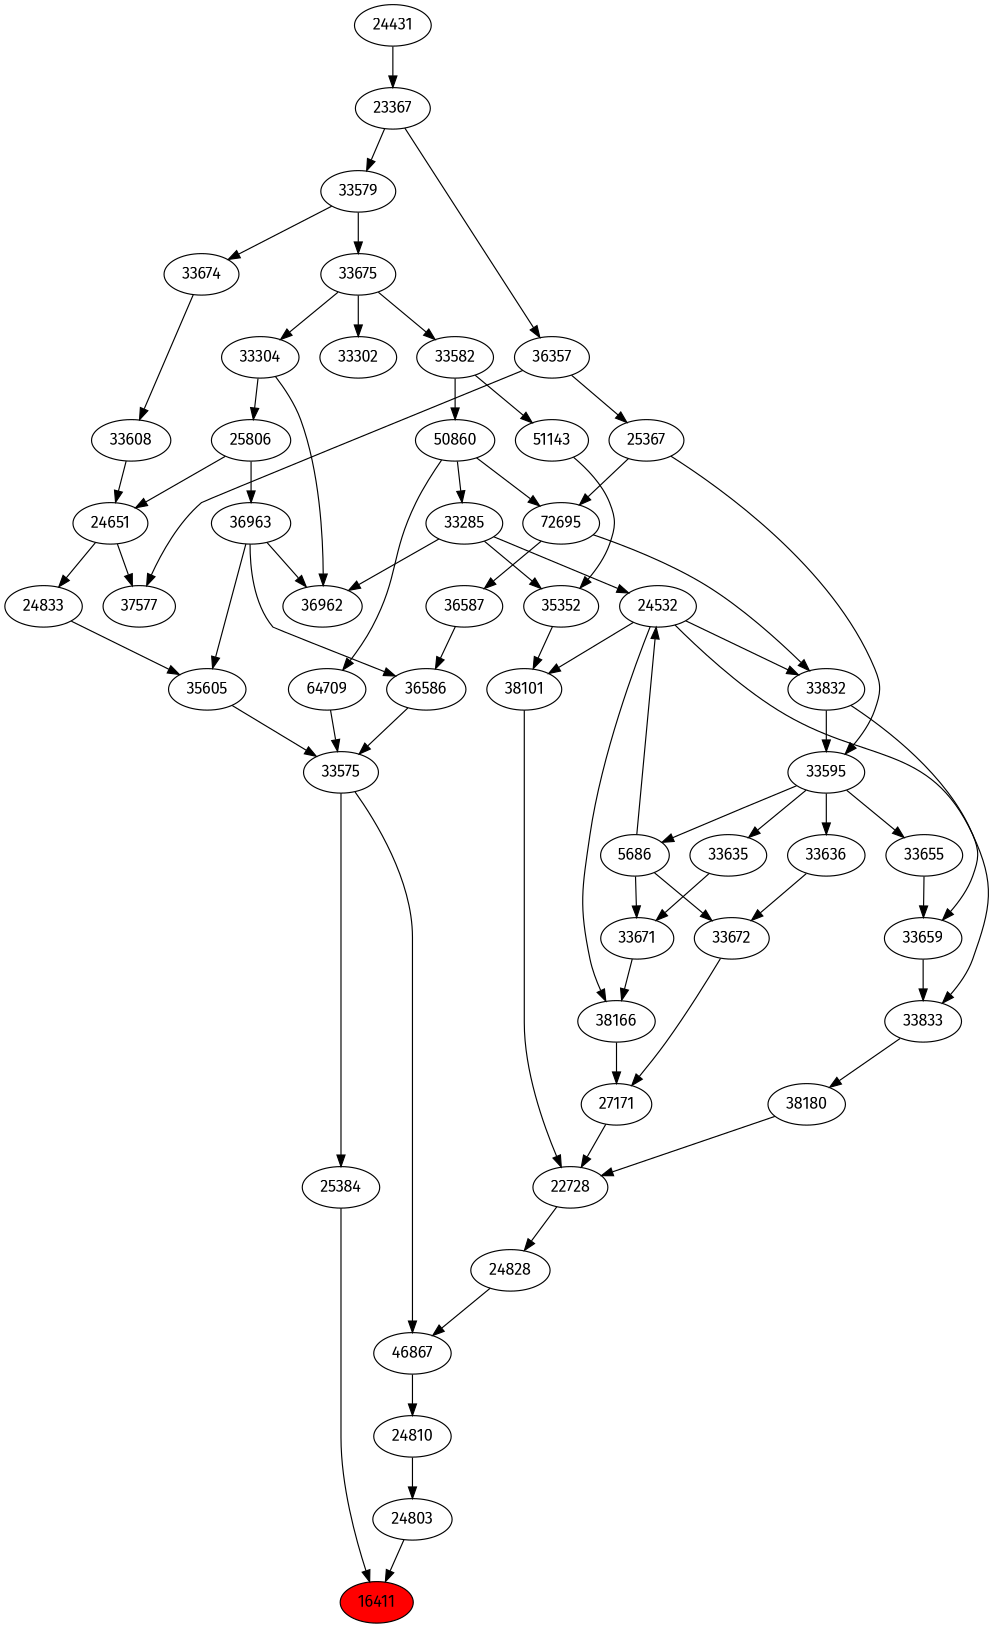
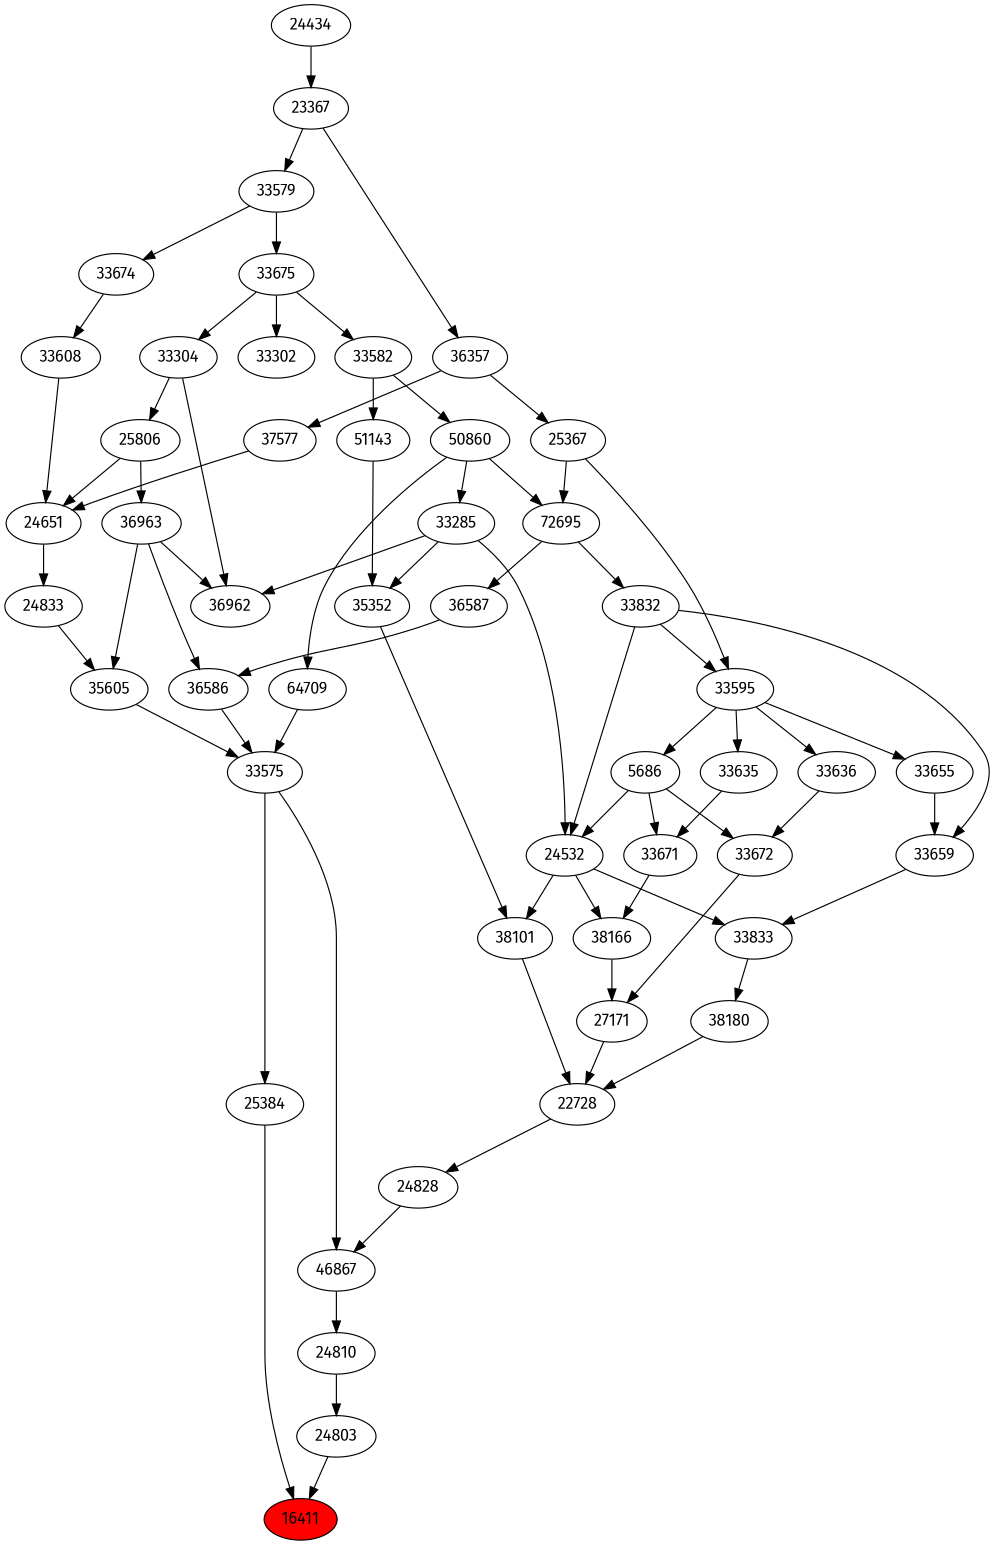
node "24431": label "24431" -> "24434"
edge "24651" -> "37577": reversed
edge "24532" -> "33832": reversed
